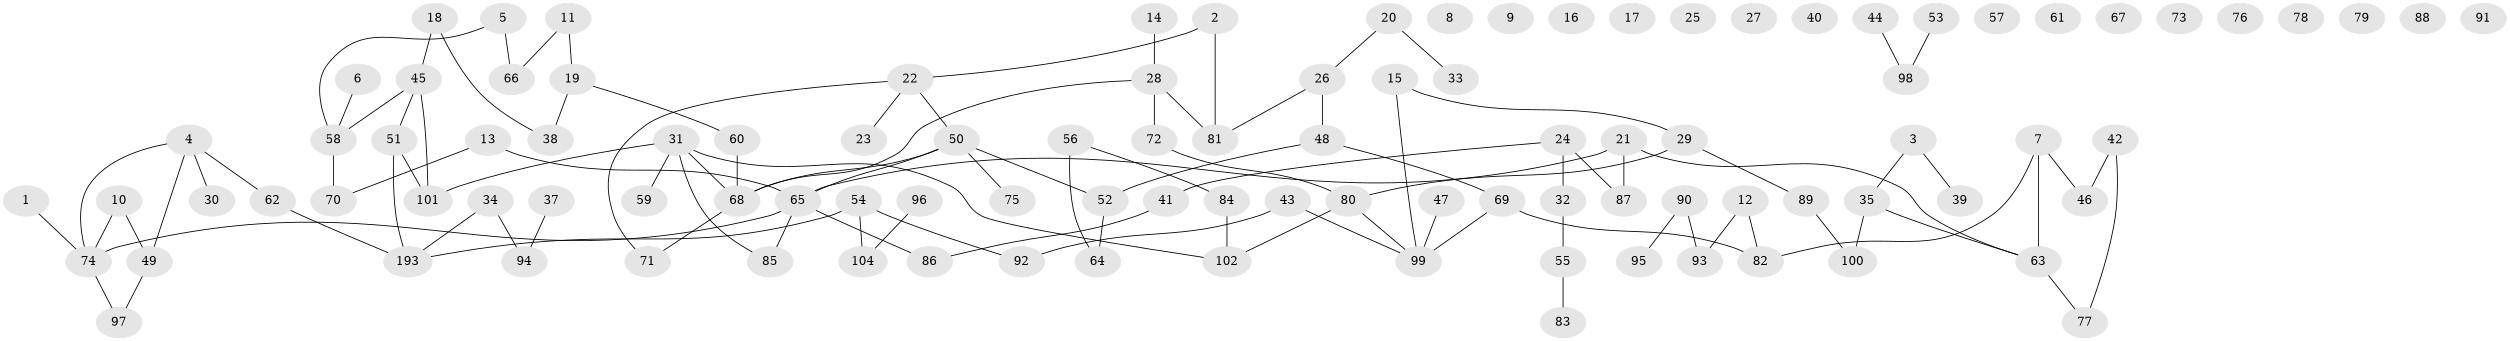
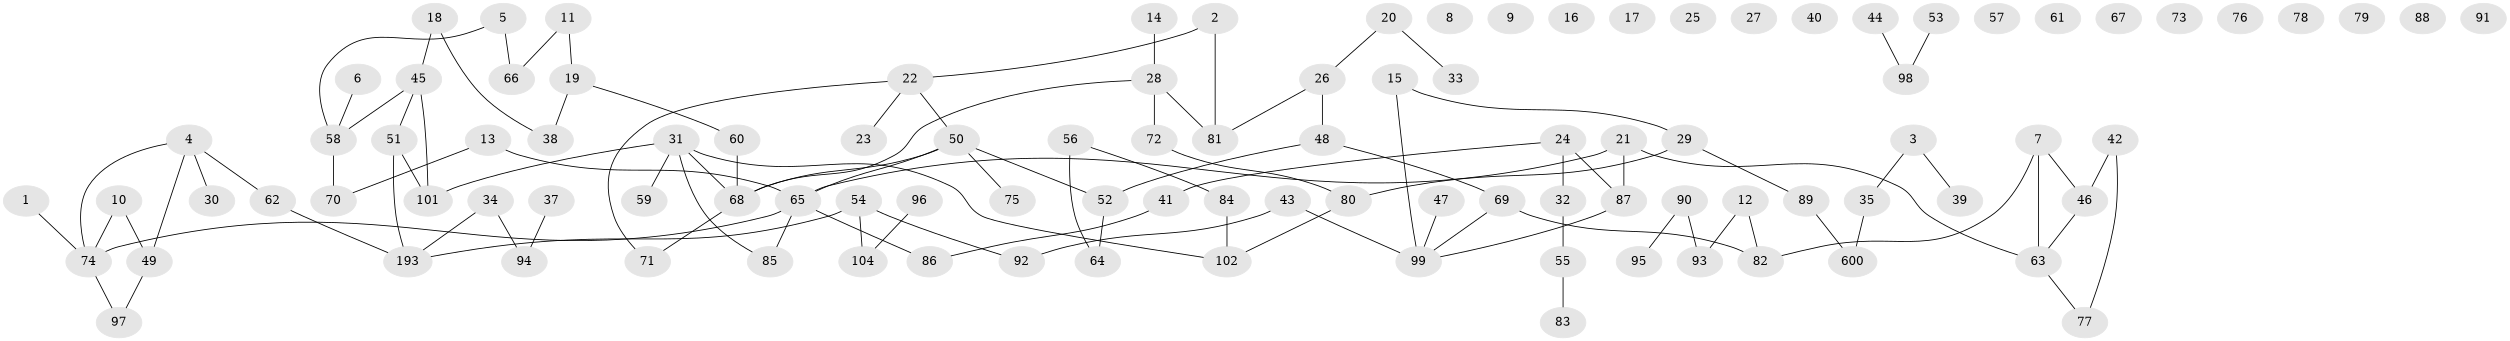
edge "80" -- "99": now "87" -- "99"
edge "35" -- "63": now "46" -- "63"
node "100": label "100" -> "600"
